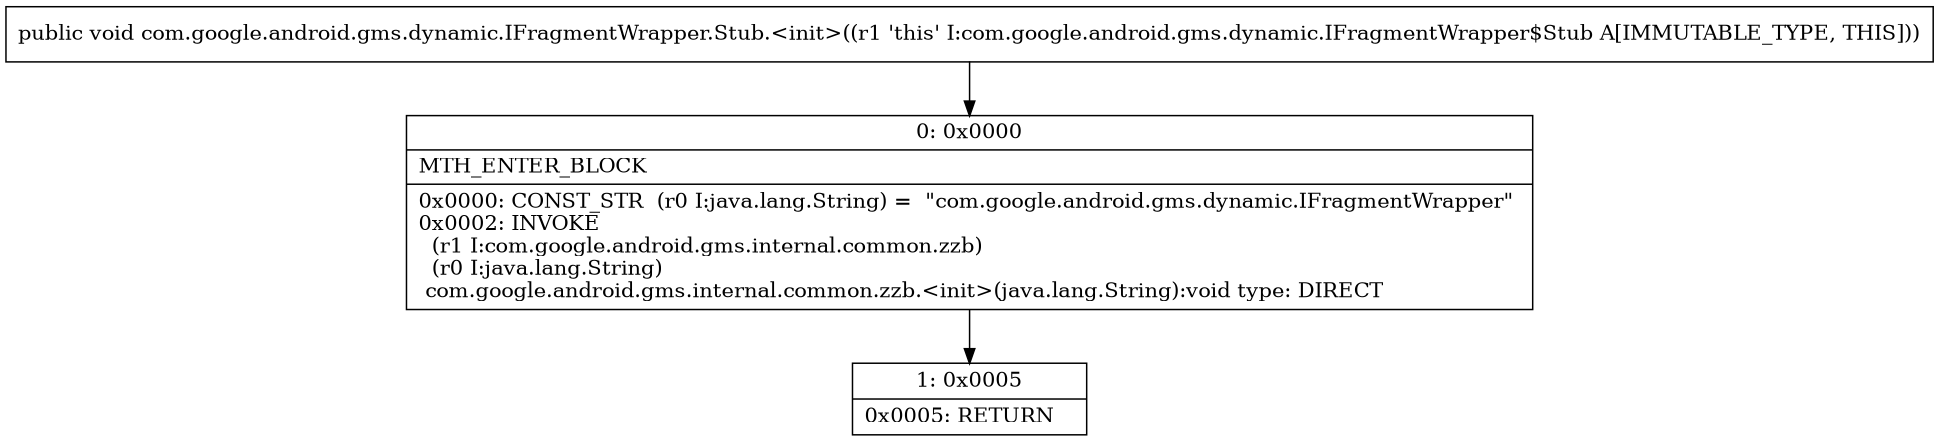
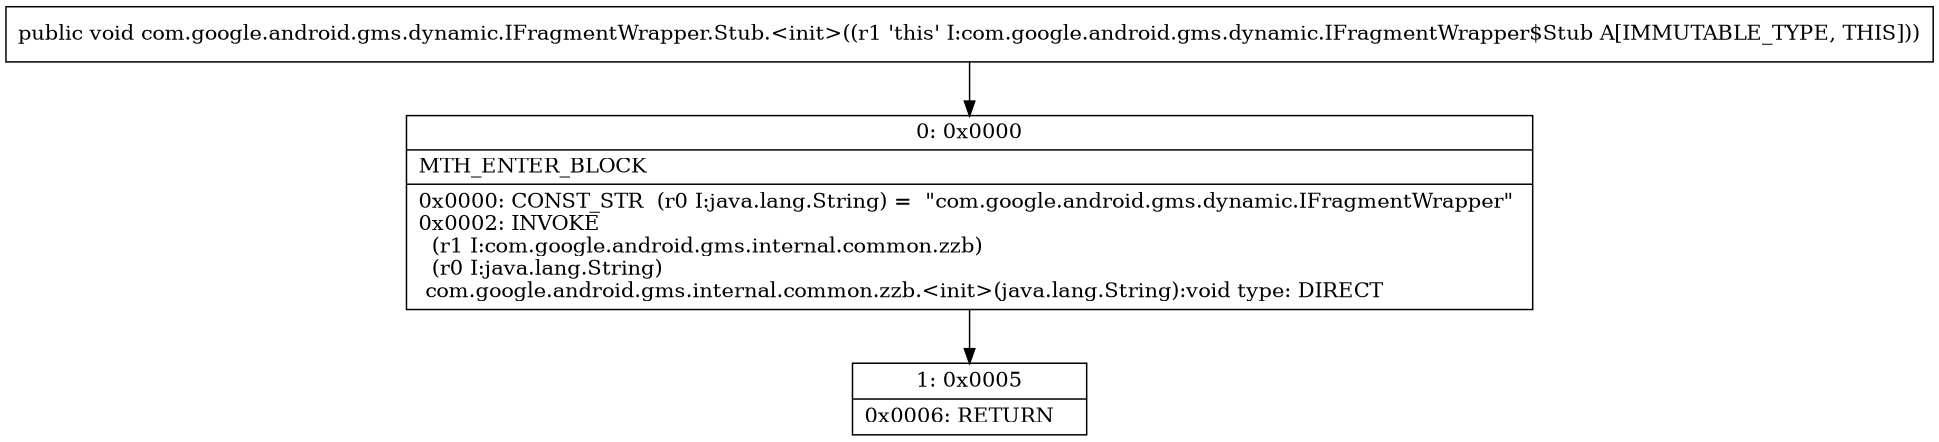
node "1: 0x0005": text "0x0005: RETURN" -> "0x0006: RETURN"
